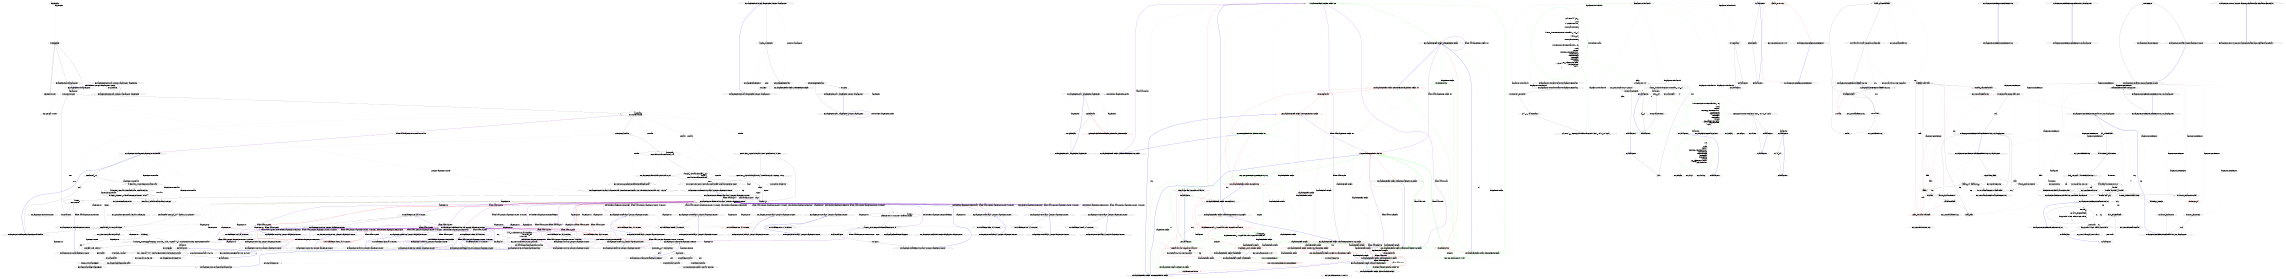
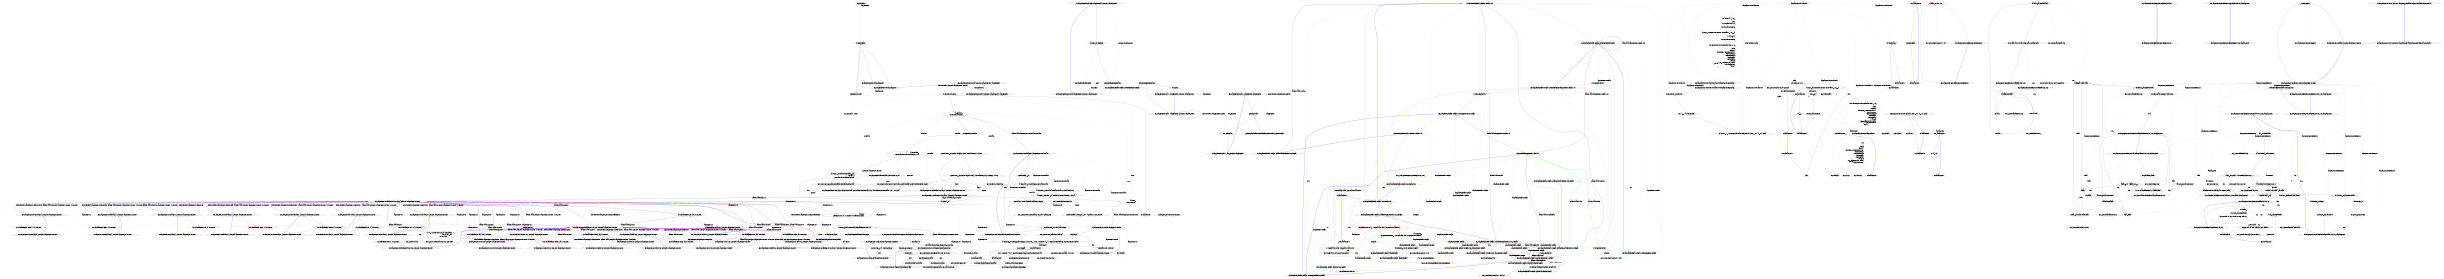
edge "Nancy.Testing.Browser" -> "return this.HandleRequest(''PUT'', path, browserContext);": label "Nancy.Testing.Browser" -> "Parameter variable string method"
node "Entry System.Uri.Uri(string)": added
